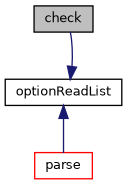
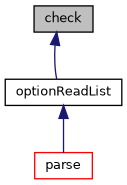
edge "check" -> "optionReadList": reversed
